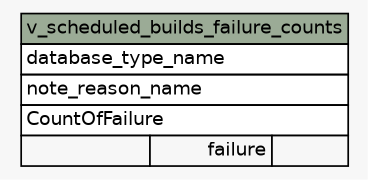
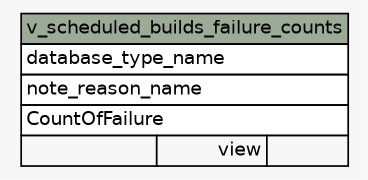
node "v_scheduled_builds_failure_counts": text "failure" -> "view"
